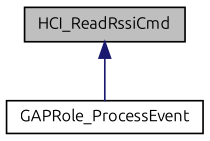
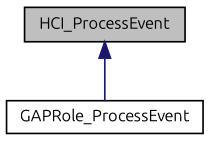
node "HCI_ReadRssiCmd": label "HCI_ReadRssiCmd" -> "HCI_ProcessEvent"
